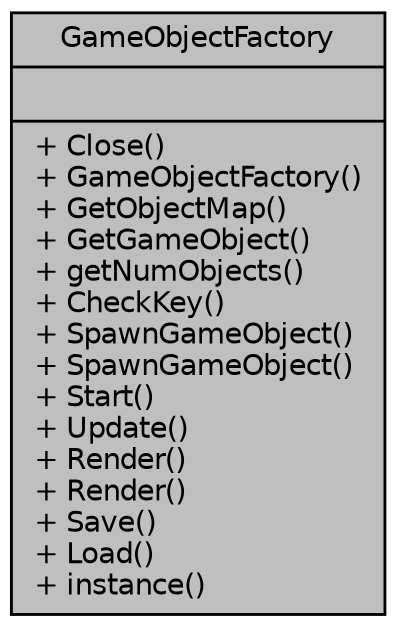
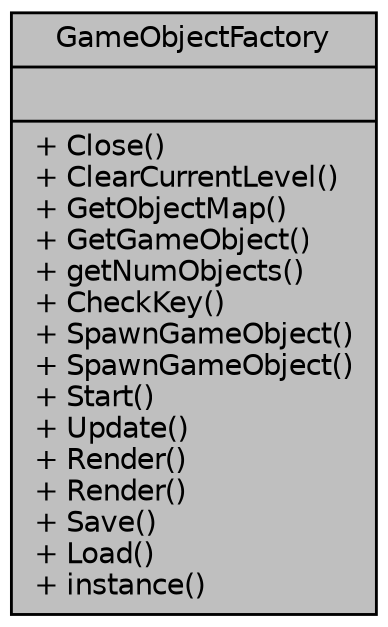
node "GameObjectFactory": text "+ GameObjectFactory()" -> "+ ClearCurrentLevel()"
